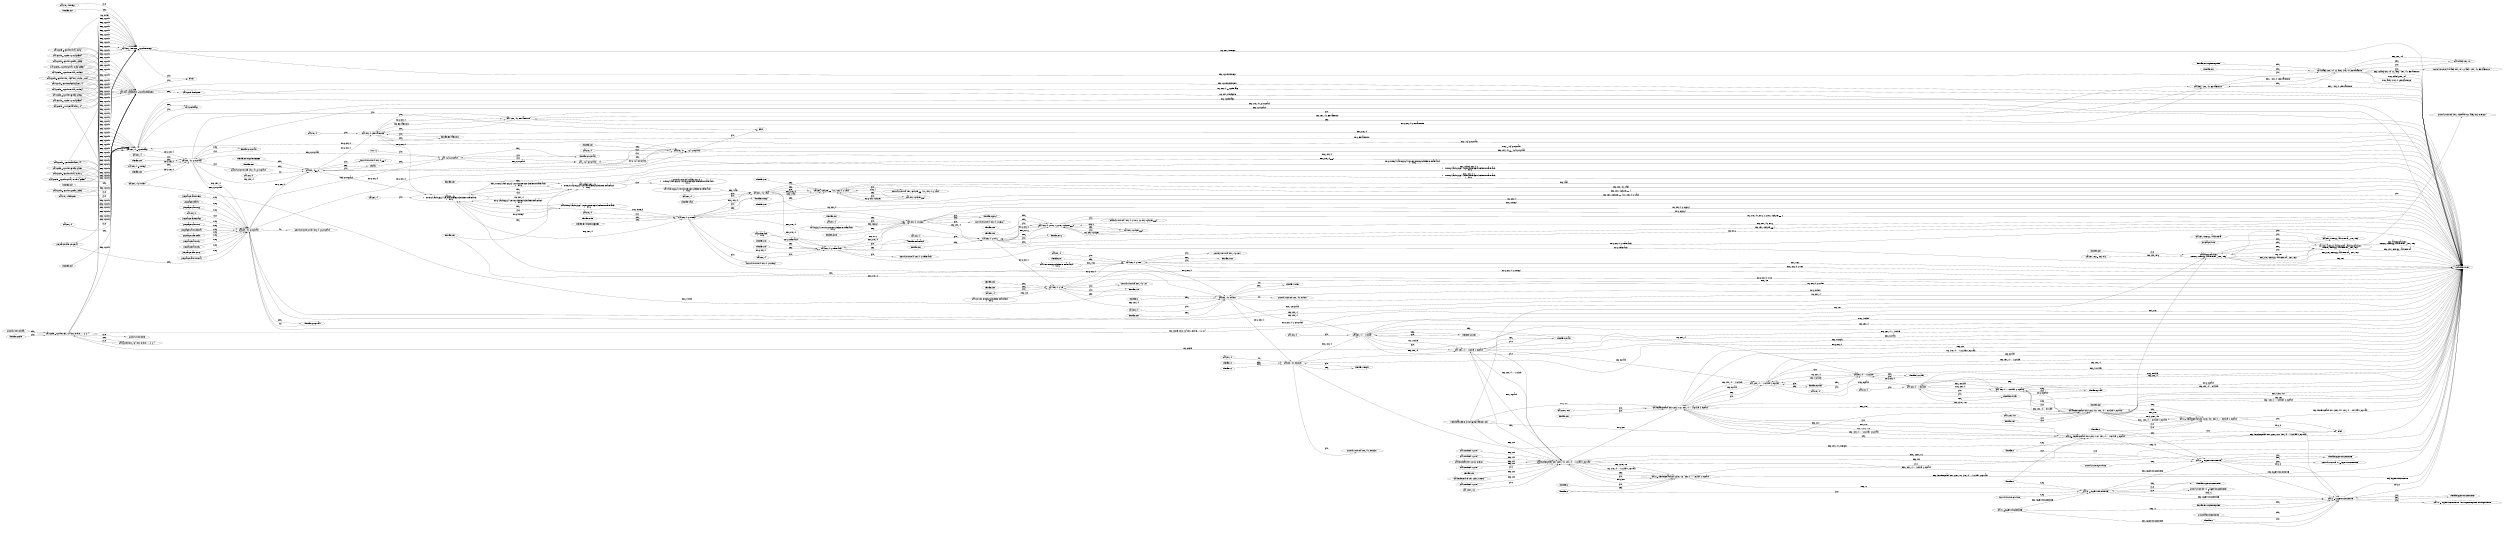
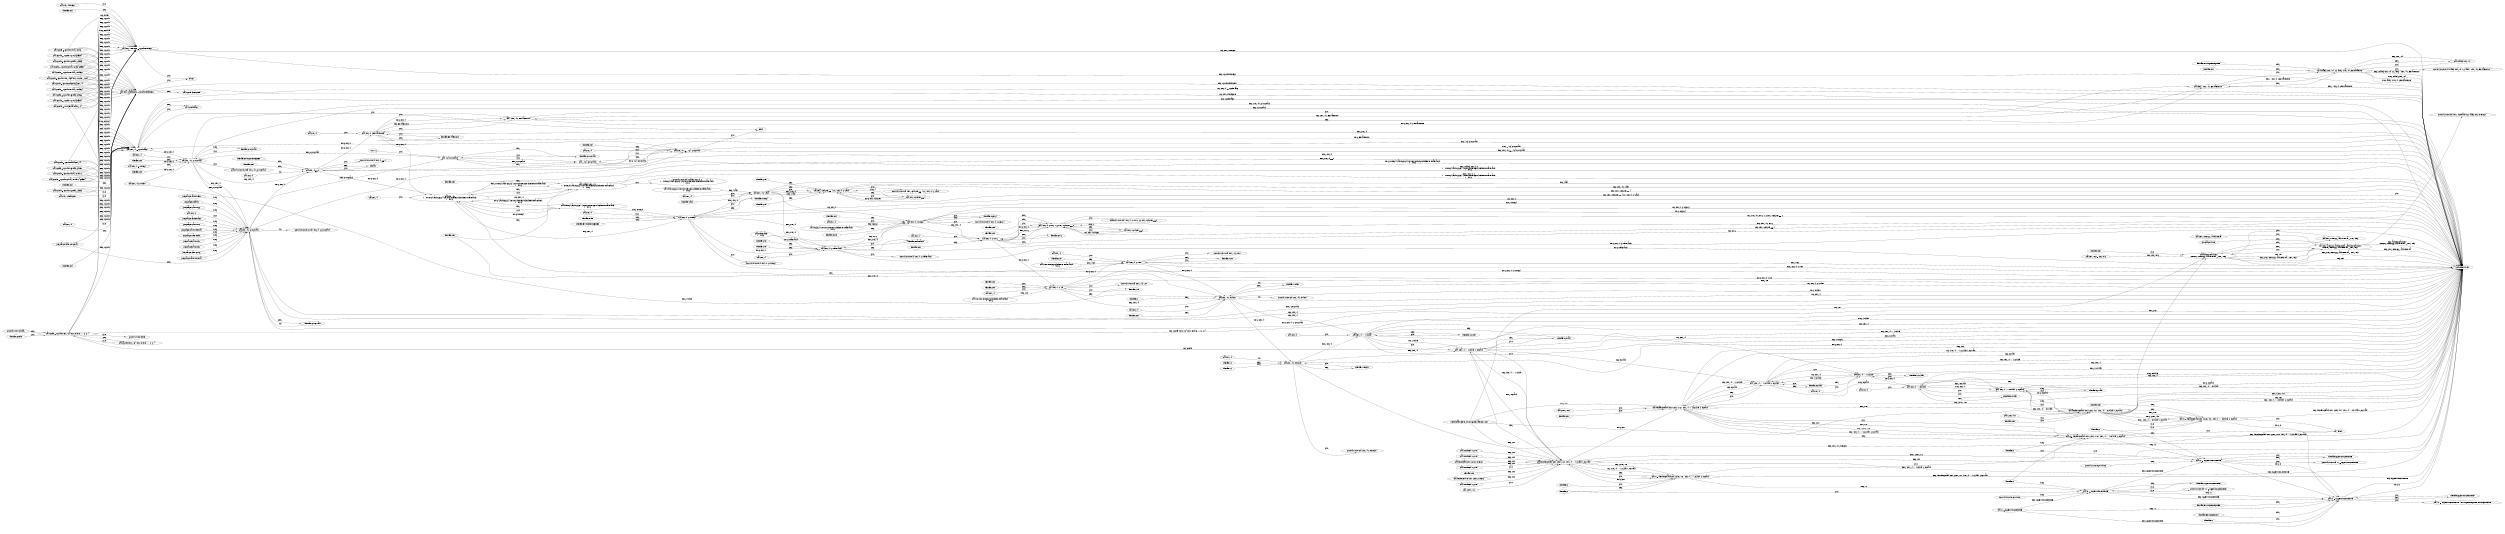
edge "(Call,opcode = opcode.u.mdual->mode32)" -> "(Call,ctxt->intercept = opcode.intercept)": label "DDG: opcode" -> "DDG: DstShift"
edge "(Call,opcode = opcode.u.esc->op[(ctxt->modrm >> 3) & 7])" -> "(Call,ctxt->intercept = opcode.intercept)": label "DDG: opcode" -> "DDG: Op3264"
edge "(Literal,0)" -> "(Call,(u64)GroupMask)": now "(Call,~(u64)GroupMask)" -> "(Call,(u64)GroupMask)"
node "(GroupDual,EMULATION_OK)": label "(GroupDual,EMULATION_OK)" -> "(Identifier,EMULATION_OK)"
